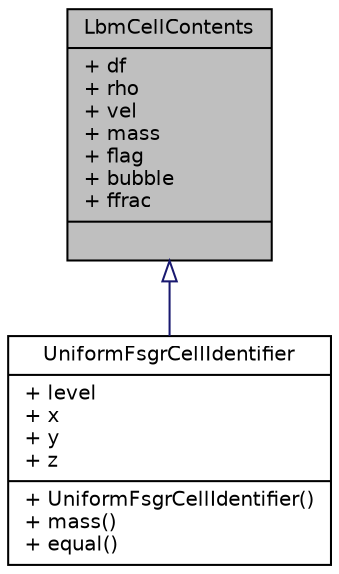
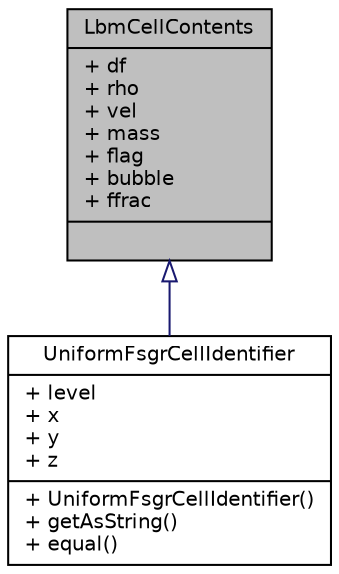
node "UniformFsgrCellIdentifier": text "+ mass()" -> "+ getAsString()"
